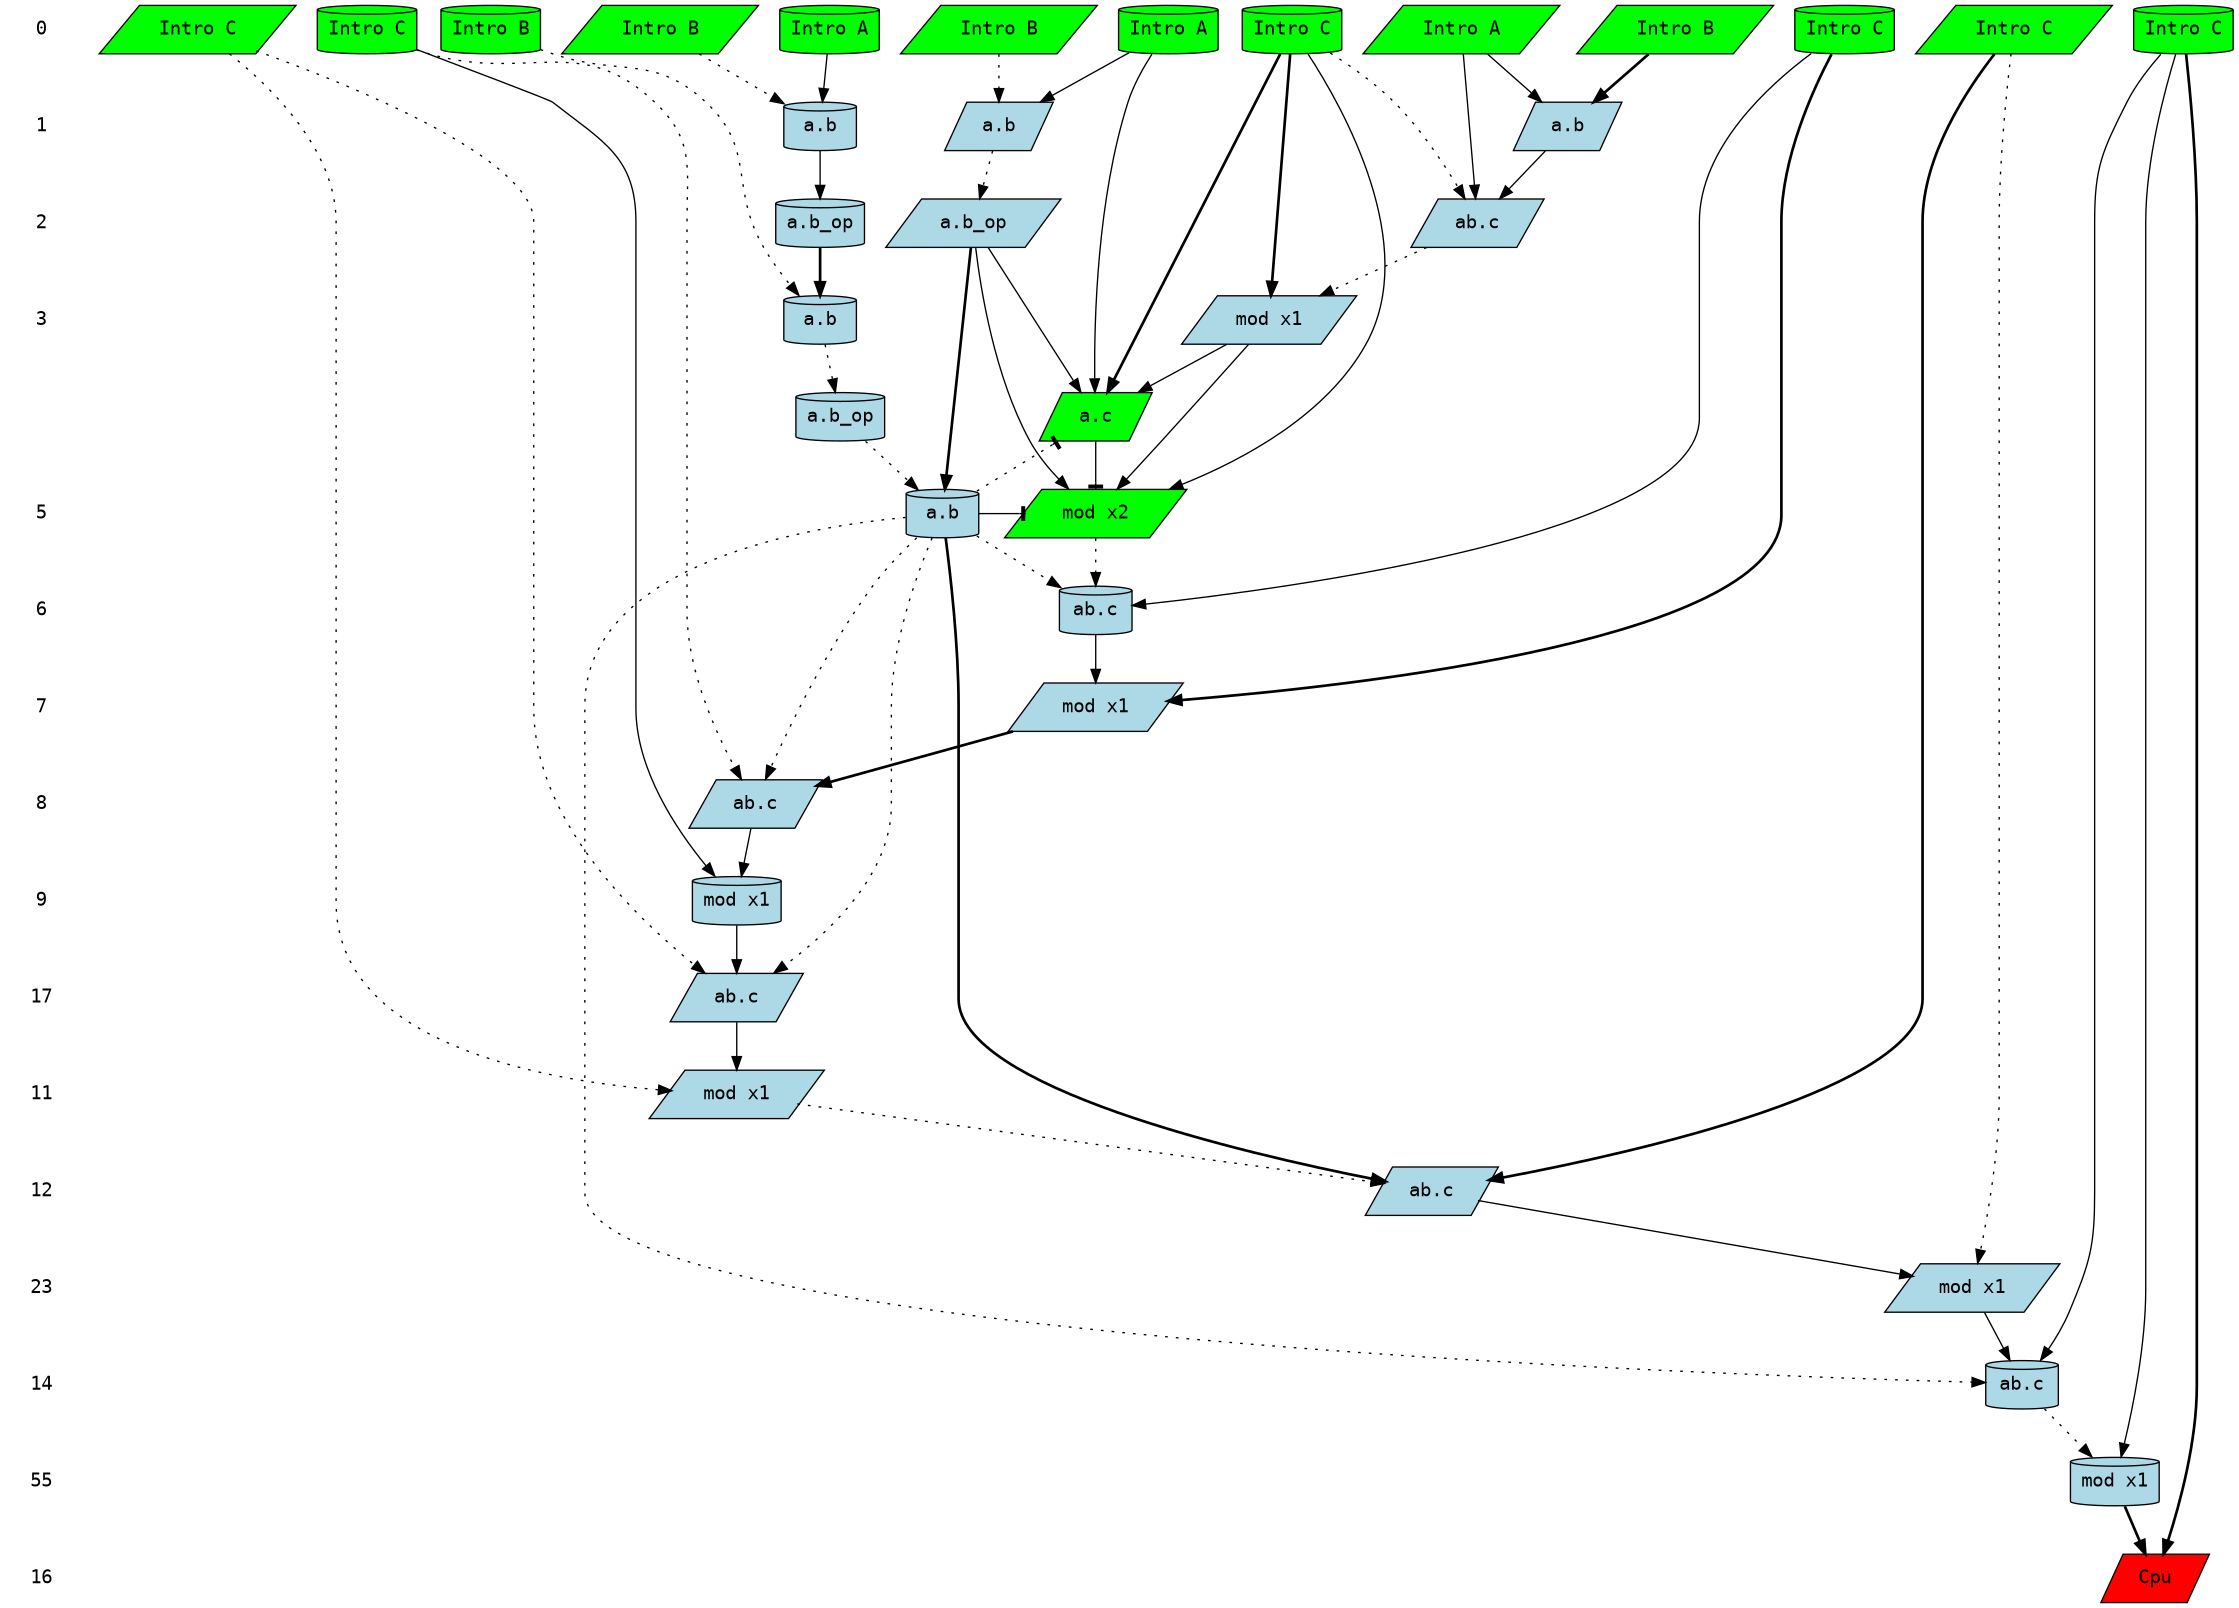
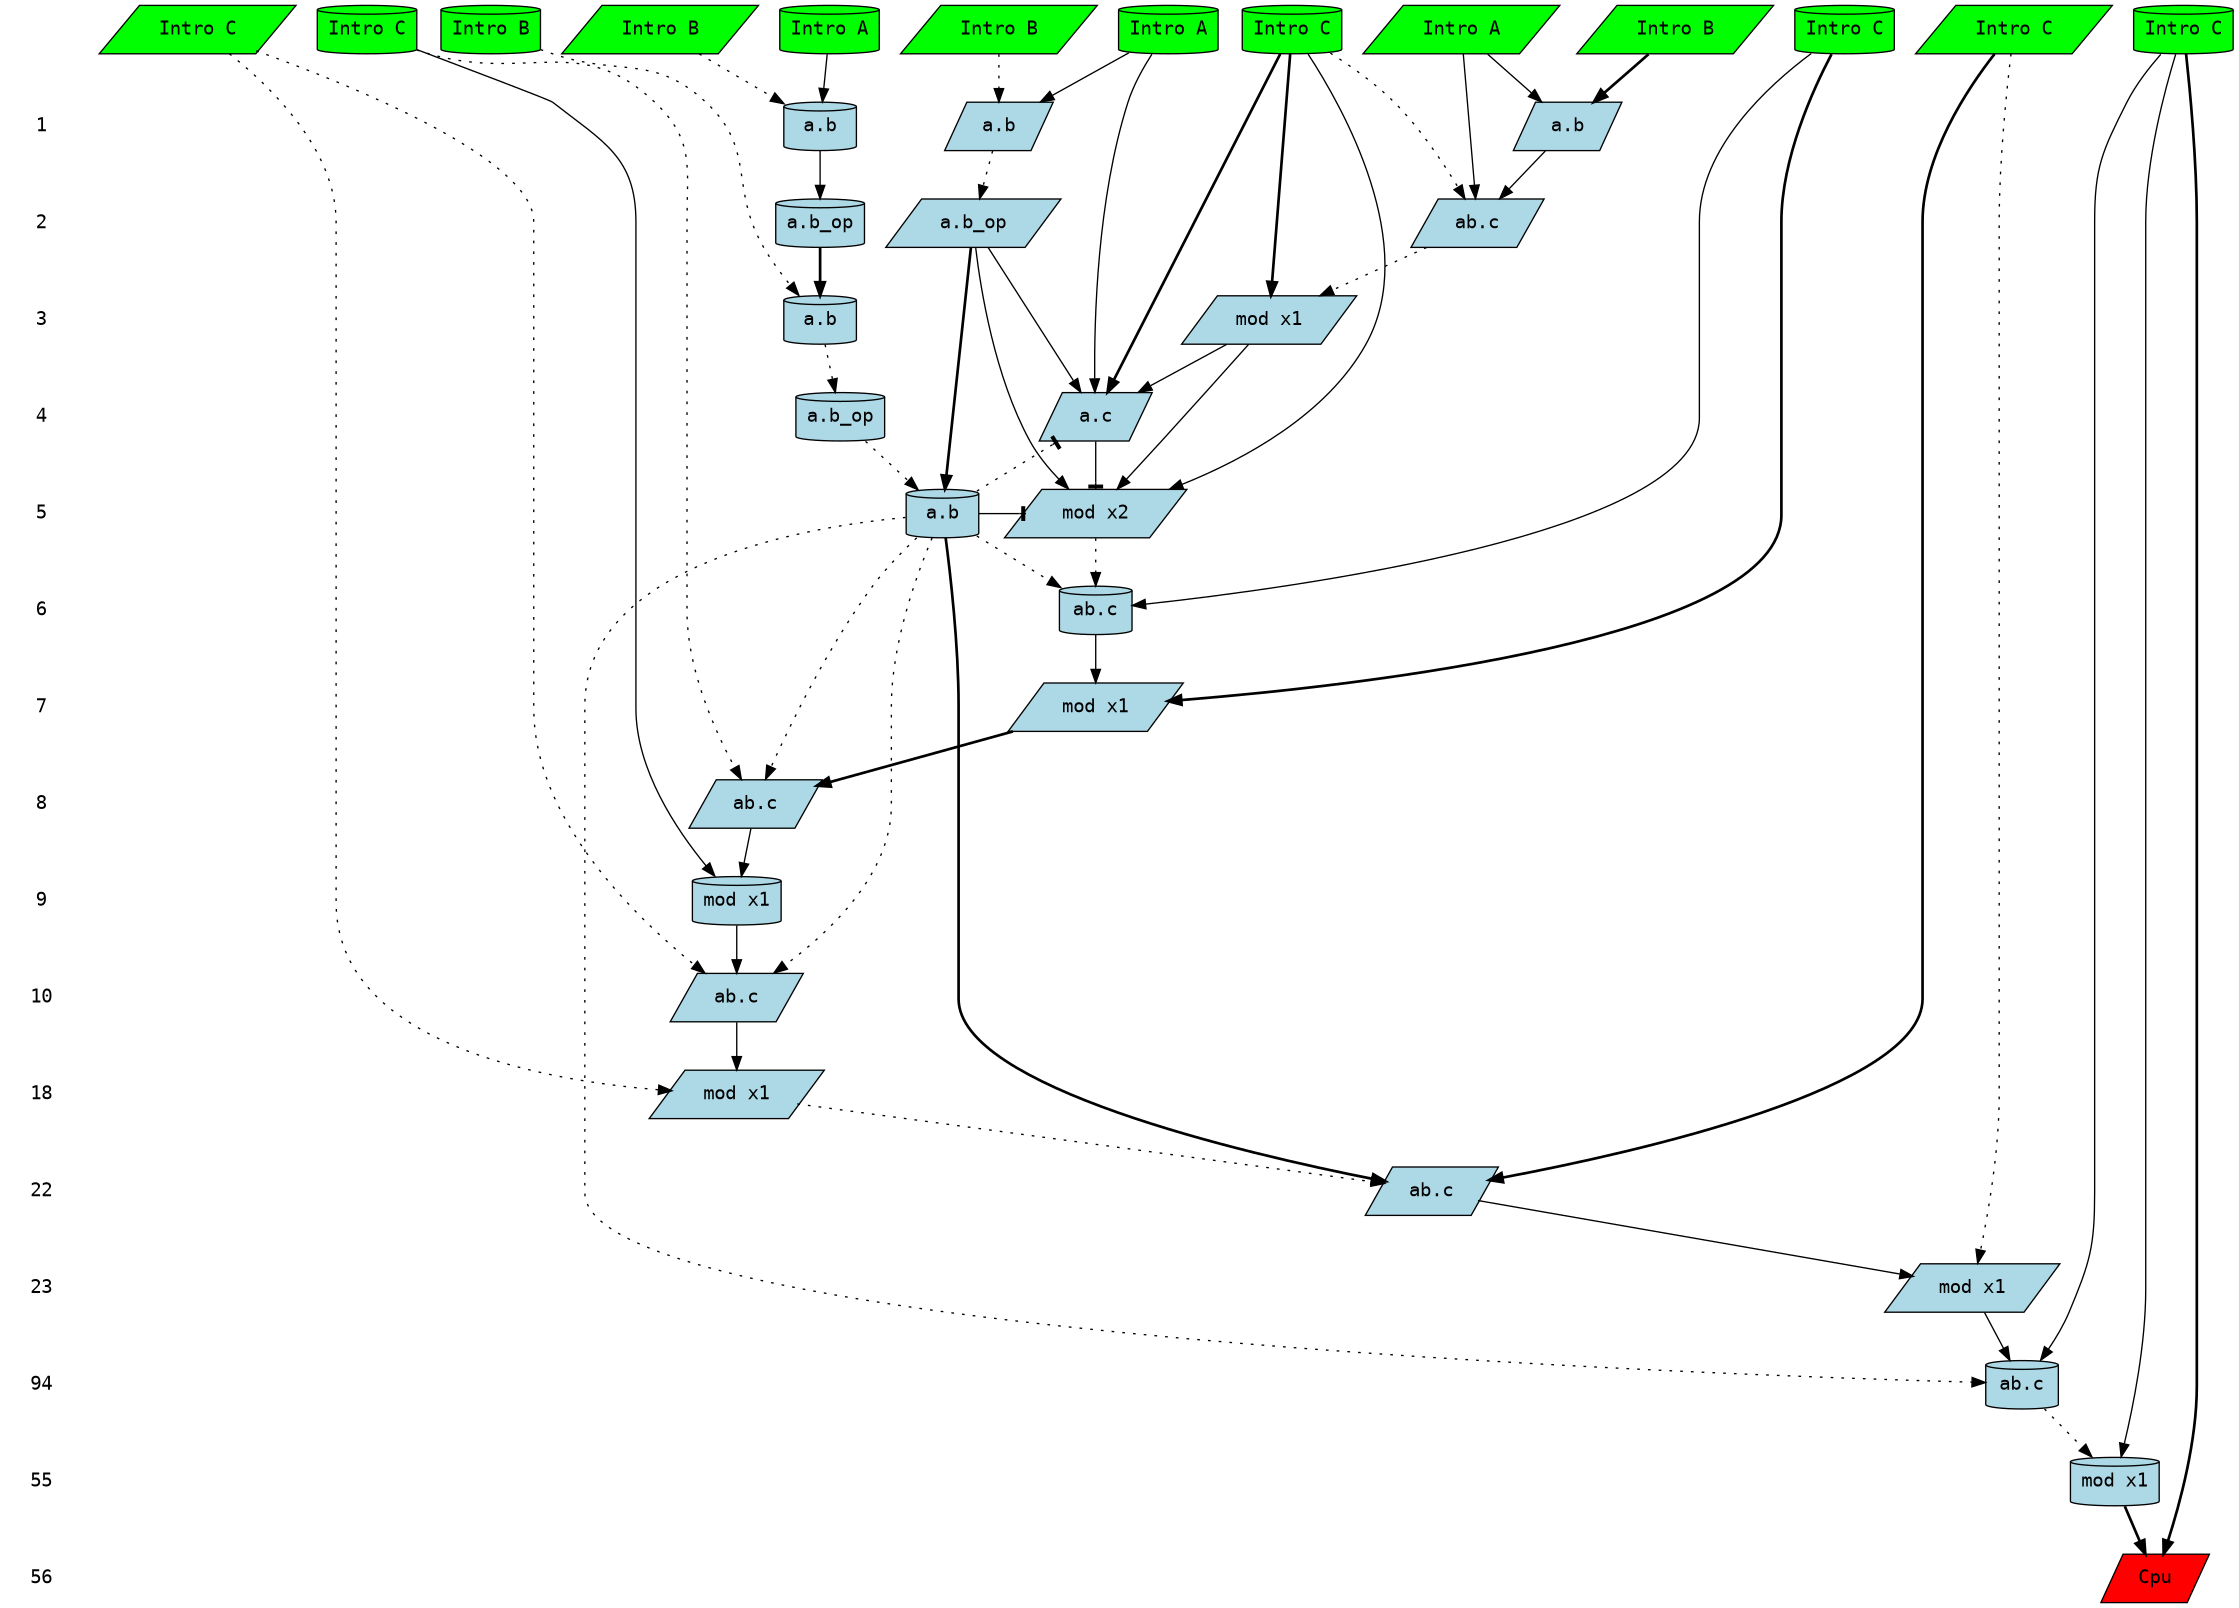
node "0": removed
node "4": added
node "a.c": fillcolor green -> lightblue
node "mod x2": fillcolor green -> lightblue
node "17": label "17" -> "10"
node "11": label "11" -> "18"
node "12": label "12" -> "22"
node "14": label "14" -> "94"
node "16": label "16" -> "56"
